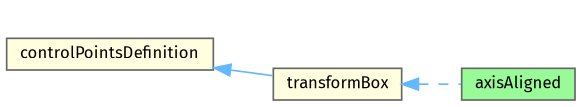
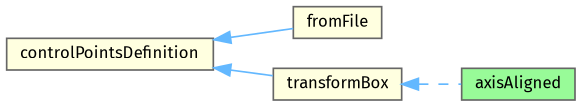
node "fromFile": added
